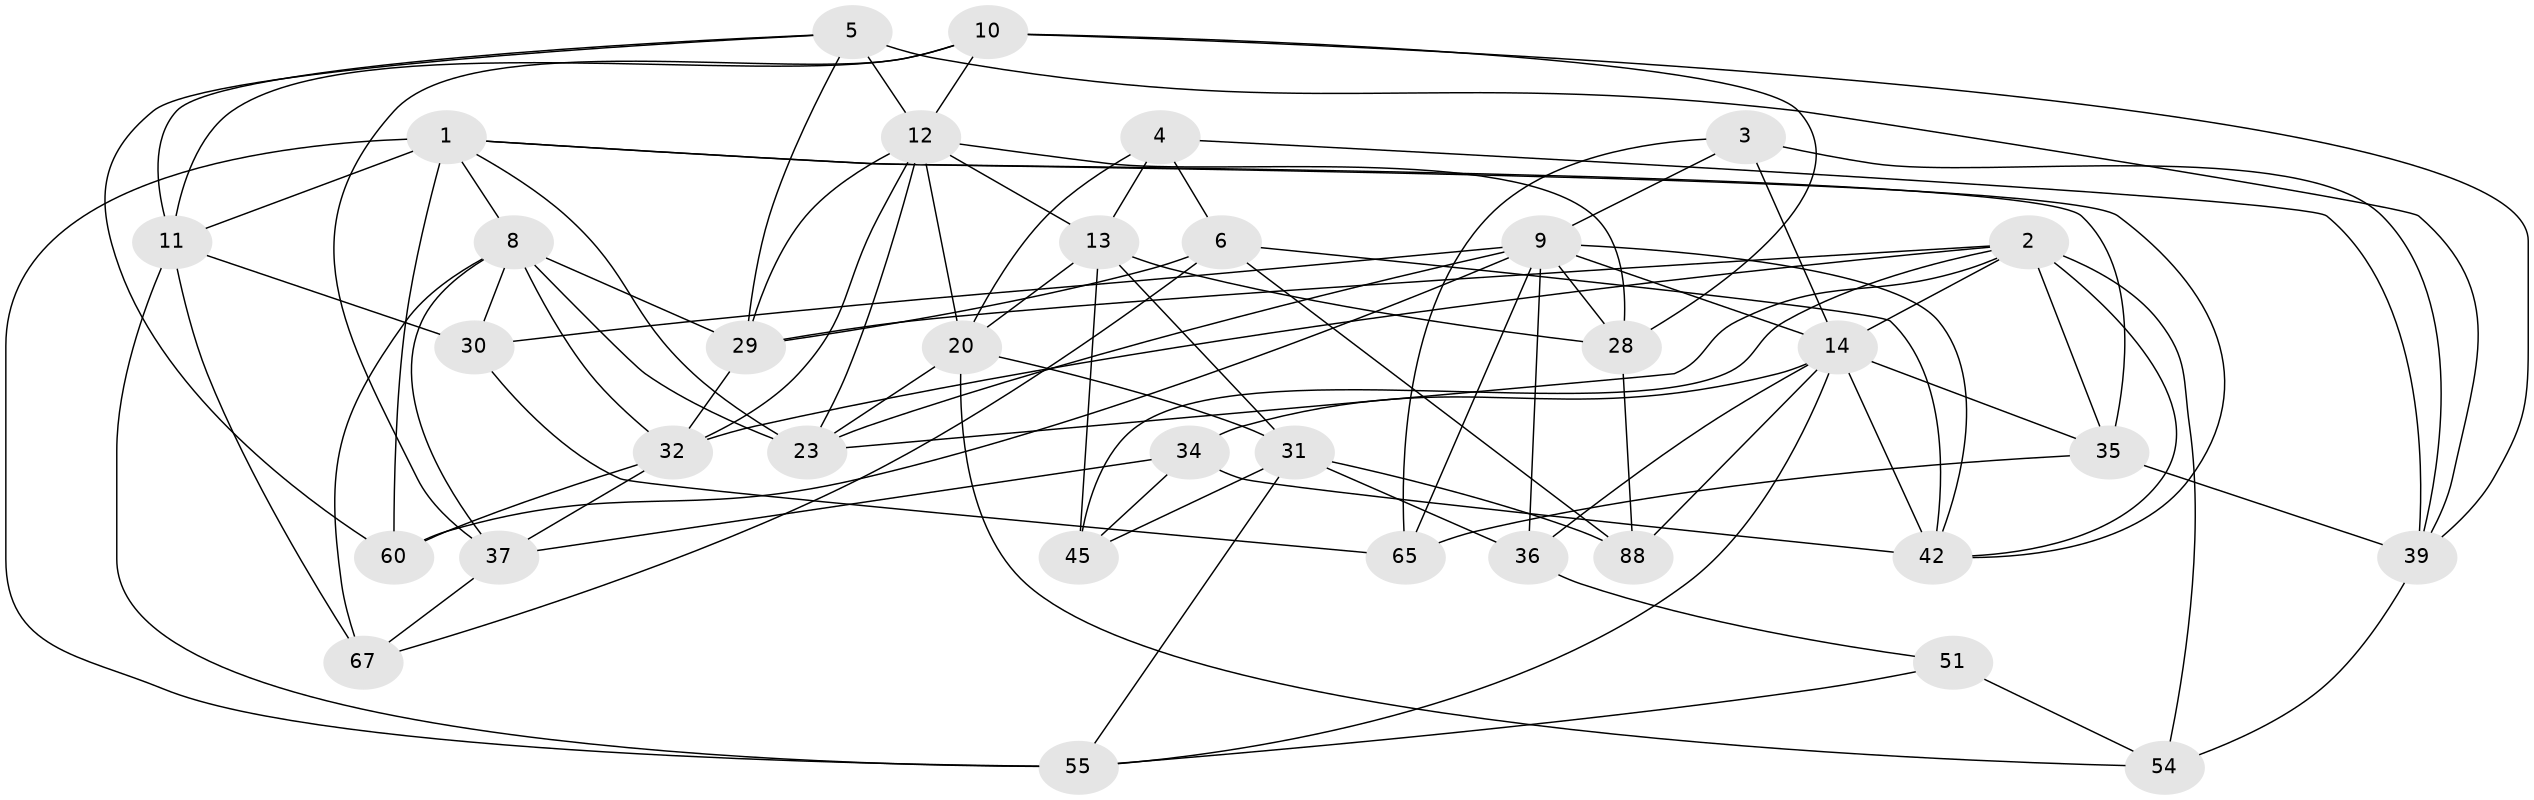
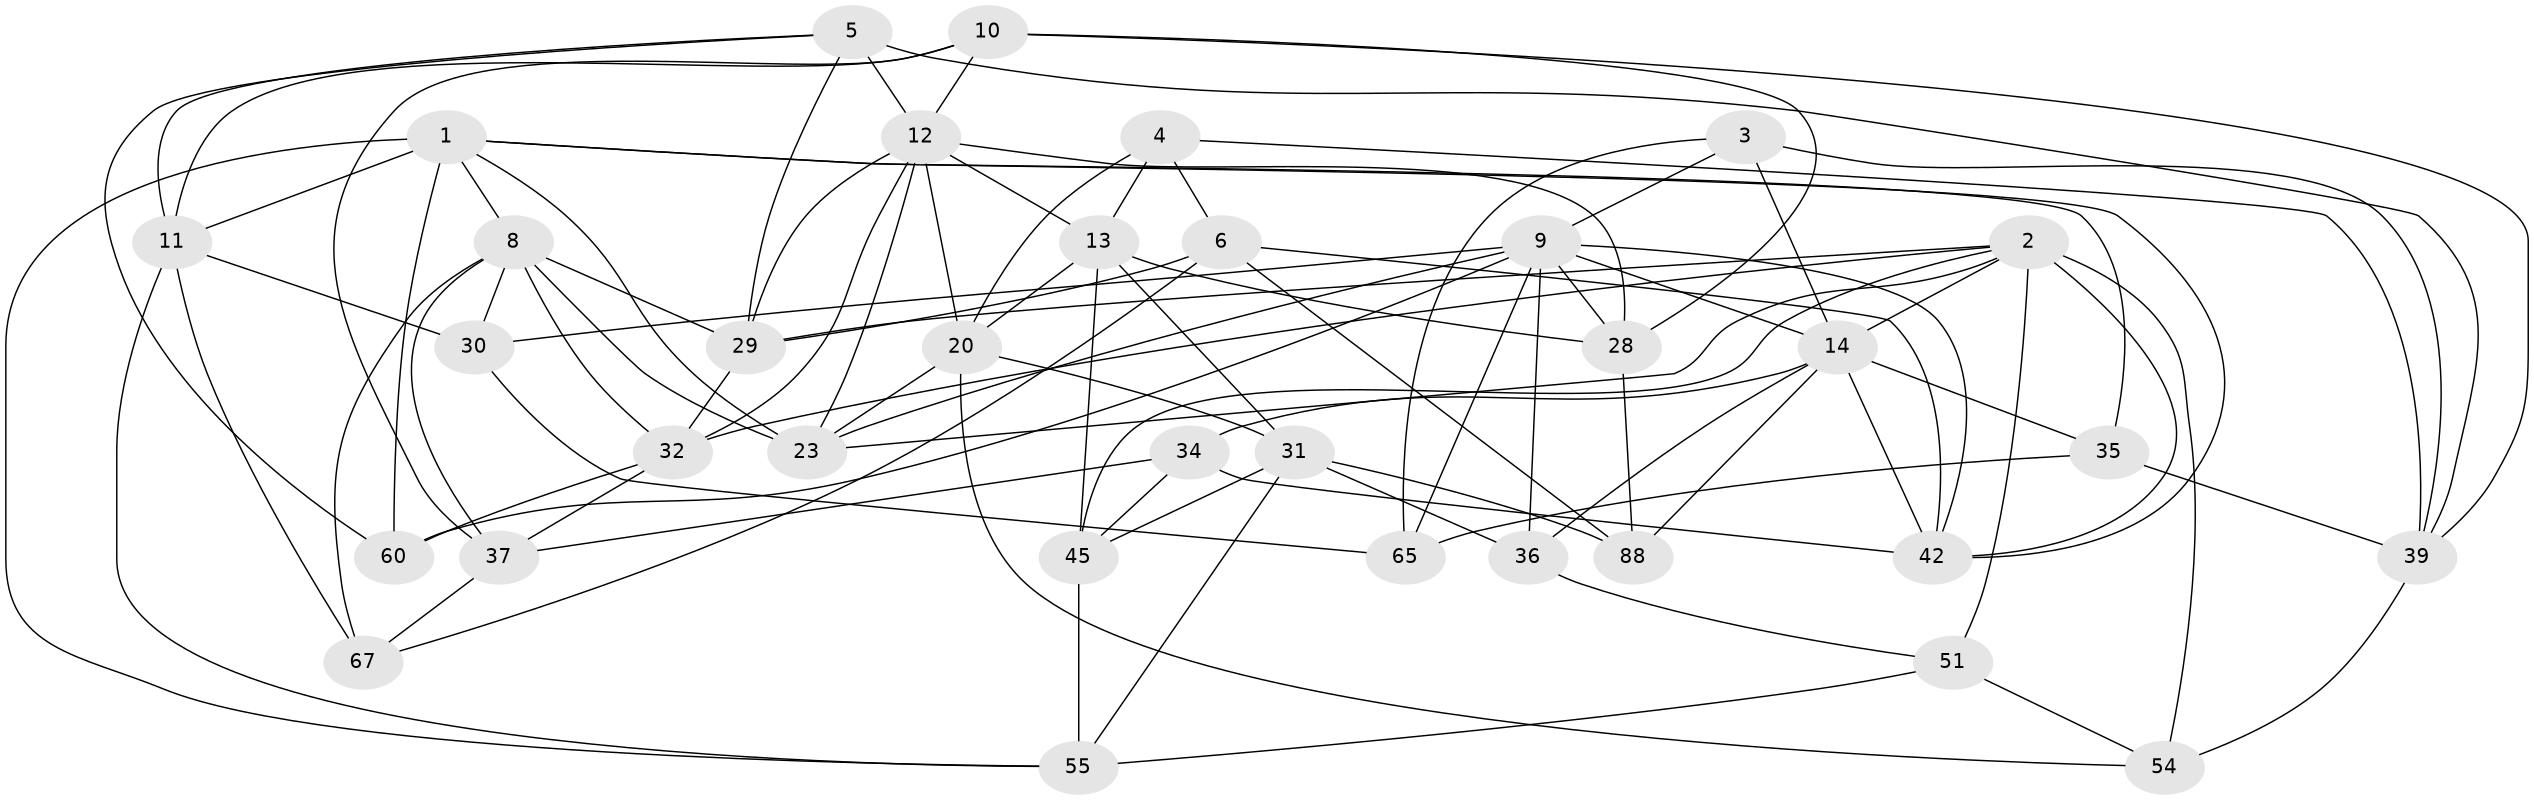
edge "2" -- "35": now "2" -- "51"
edge "14" -- "55": now "45" -- "55"
